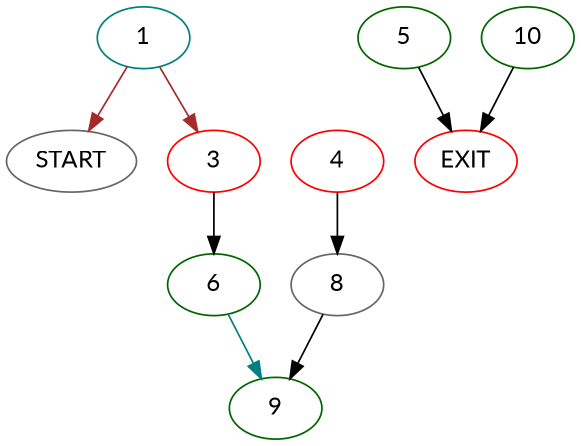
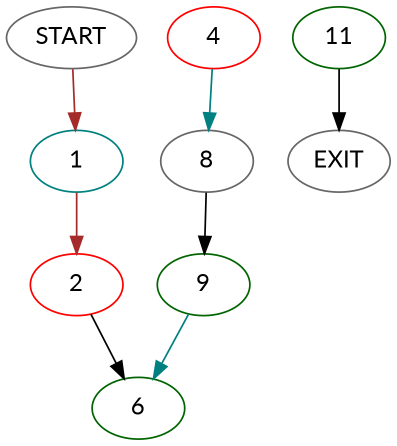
node "5": removed
node "10": label "10" -> "11"
edge "1" -> "START": reversed
node "3": label "3" -> "2"
node "EXIT": color red -> gray40
edge "4" -> "8": color black -> teal
edge "6" -> "9": reversed
